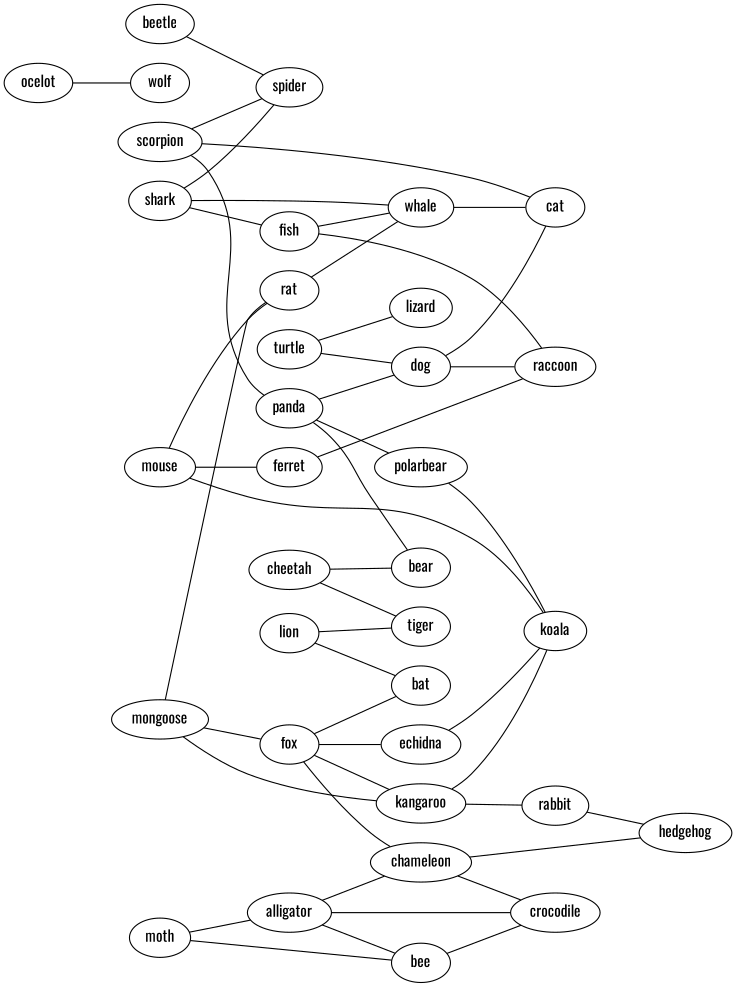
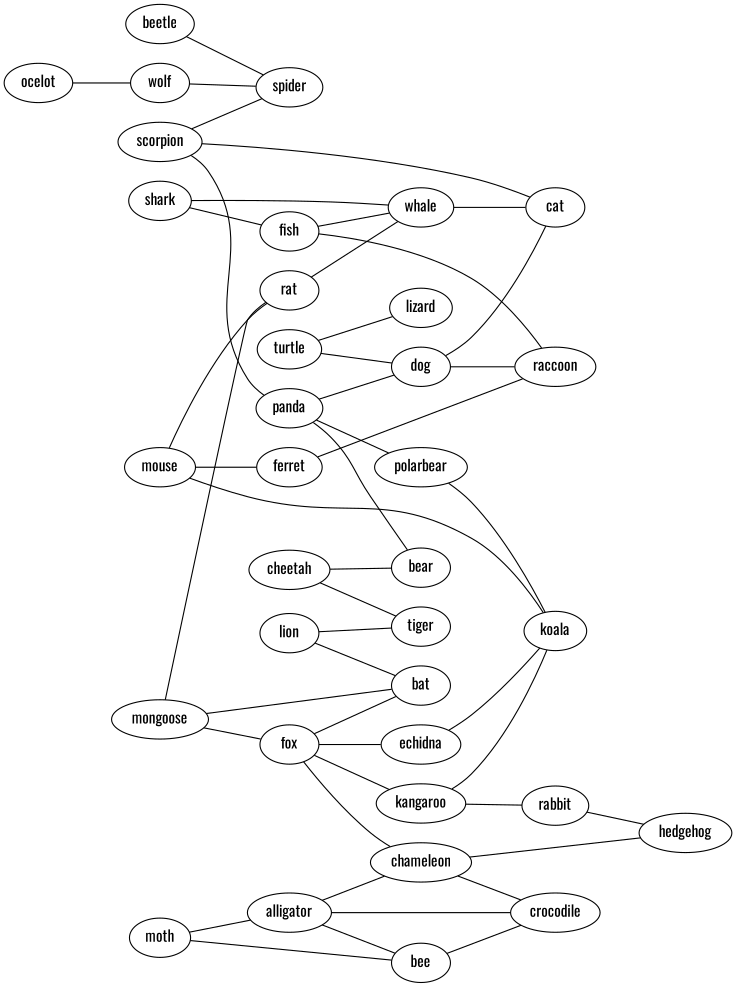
edge "spider" -- "shark": now "spider" -- "wolf"
edge "mongoose" -- "kangaroo": now "mongoose" -- "bat"
